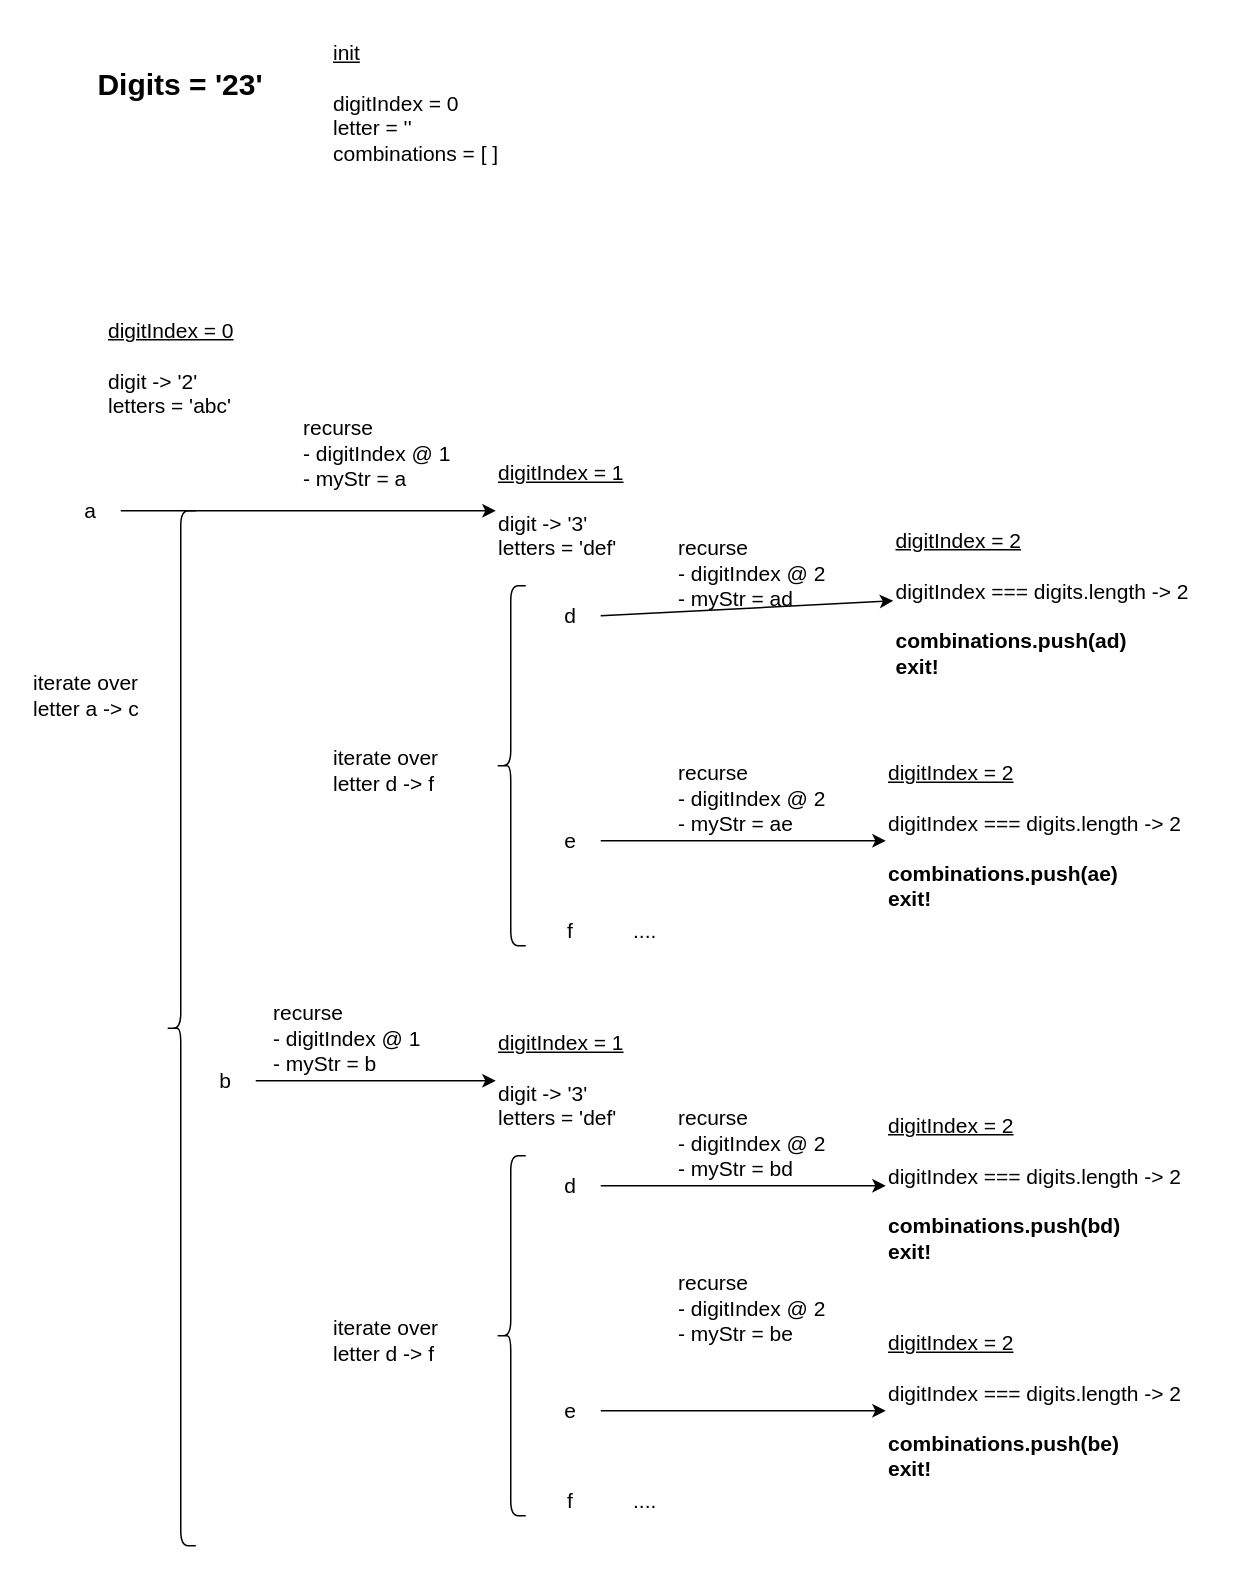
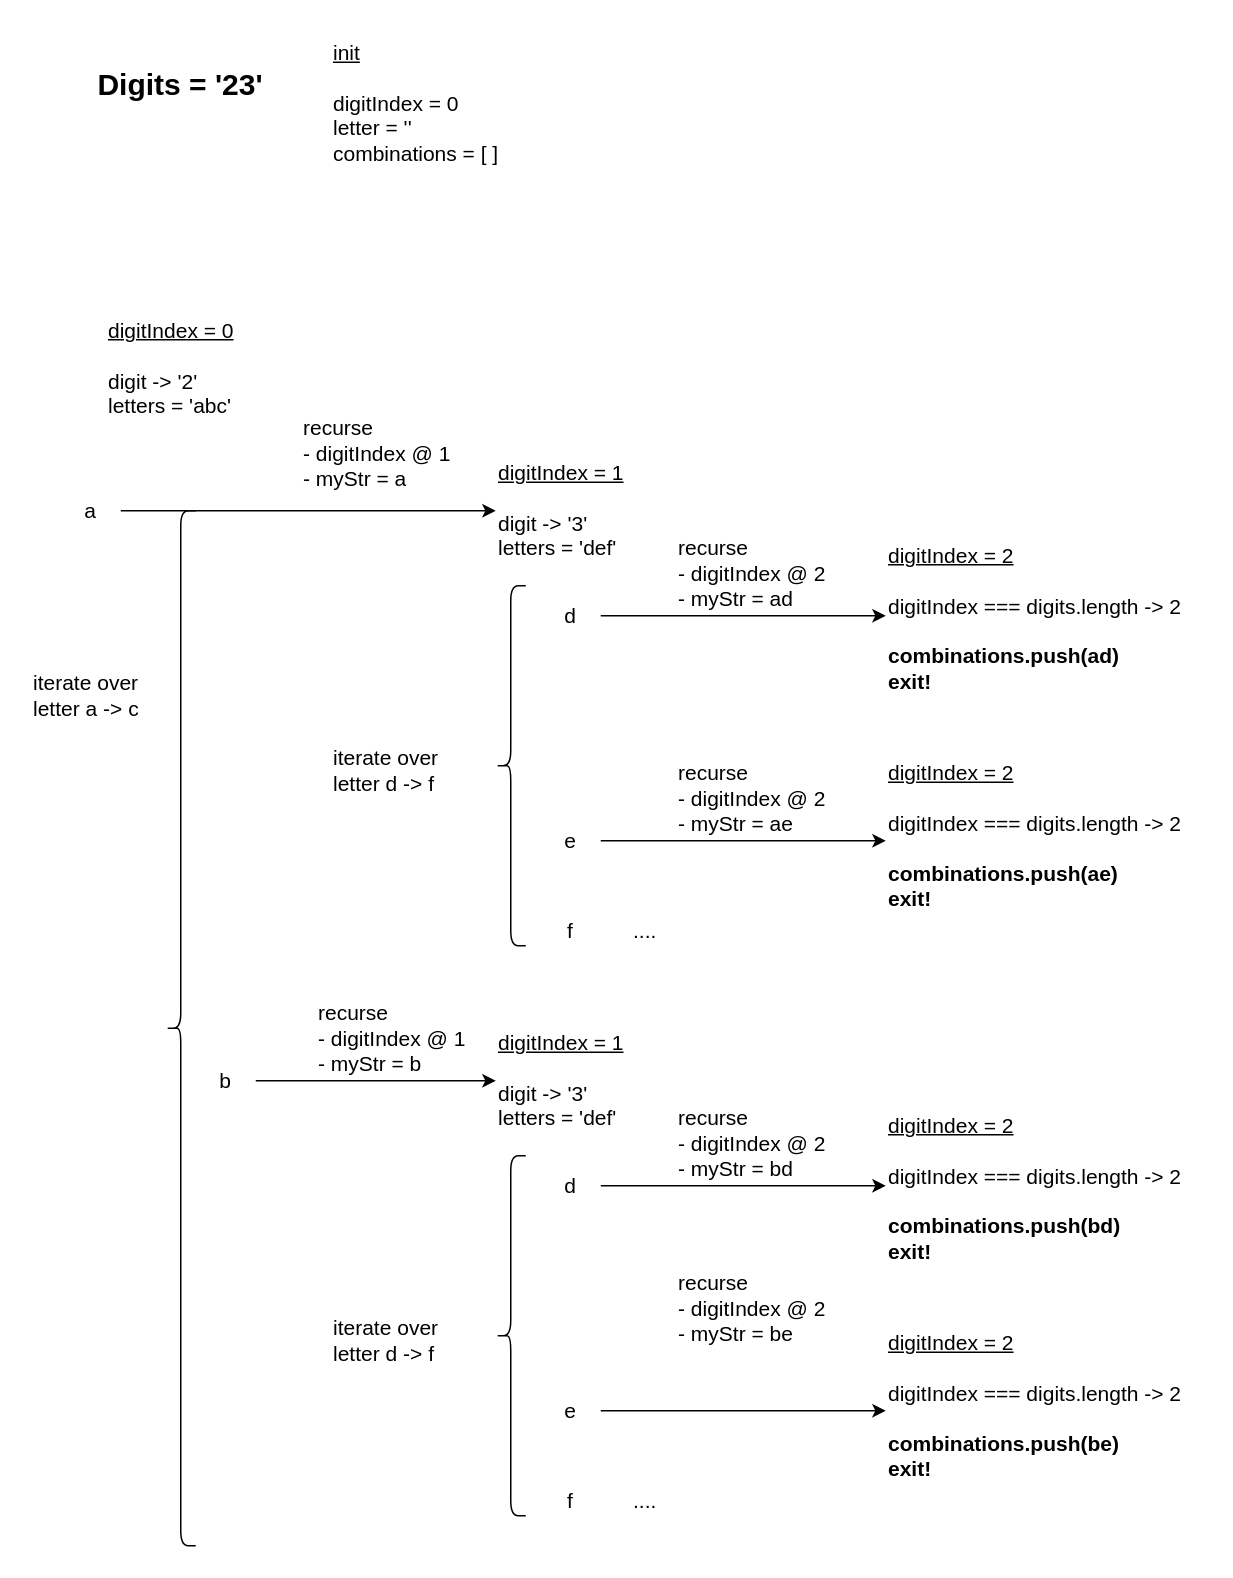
node "digitIndex = 2 digitIndex === digits.length -> 2 combinations.push(ad) exit!": moved (1051, 601) -> (1043, 616)
node "recurse - digitIndex @ 1 - myStr = b": moved (353, 1036) -> (398, 1036)
